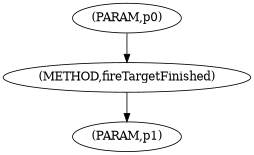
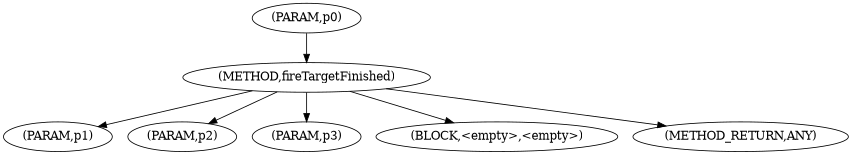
node "(PARAM,p2)": added
node "(PARAM,p3)": added
node "(BLOCK,<empty>,<empty>)": added
node "(METHOD_RETURN,ANY)": added
